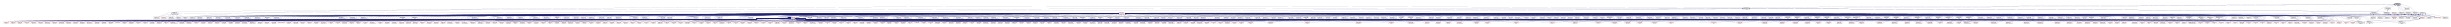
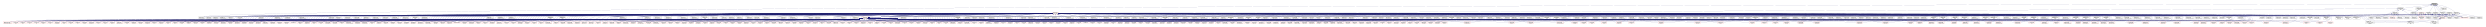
node "Compiler/boot/build /HashTableCrILst_records.c": removed
node "Compiler/boot/build /DumpGraphviz.h": removed
